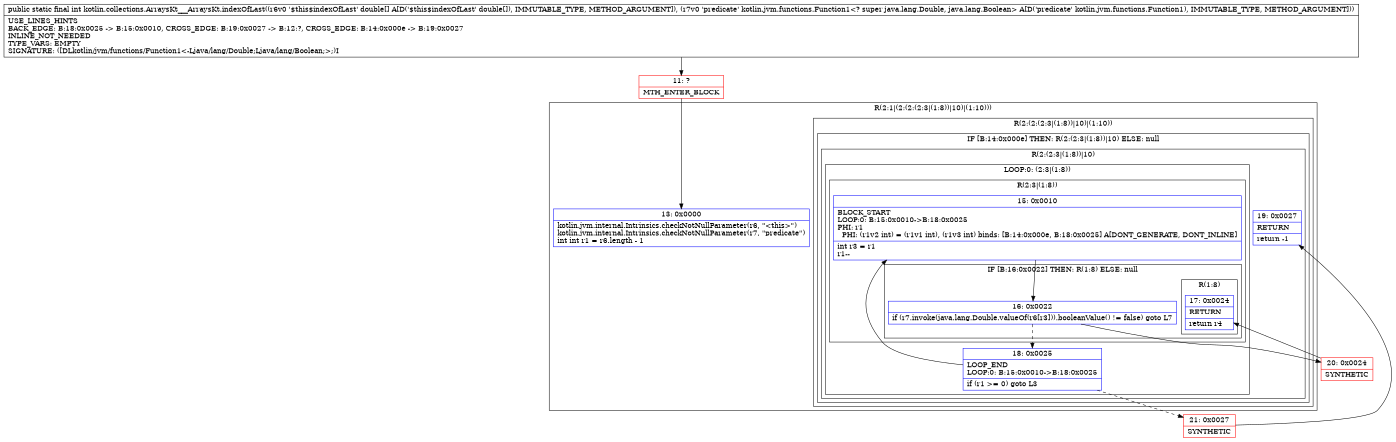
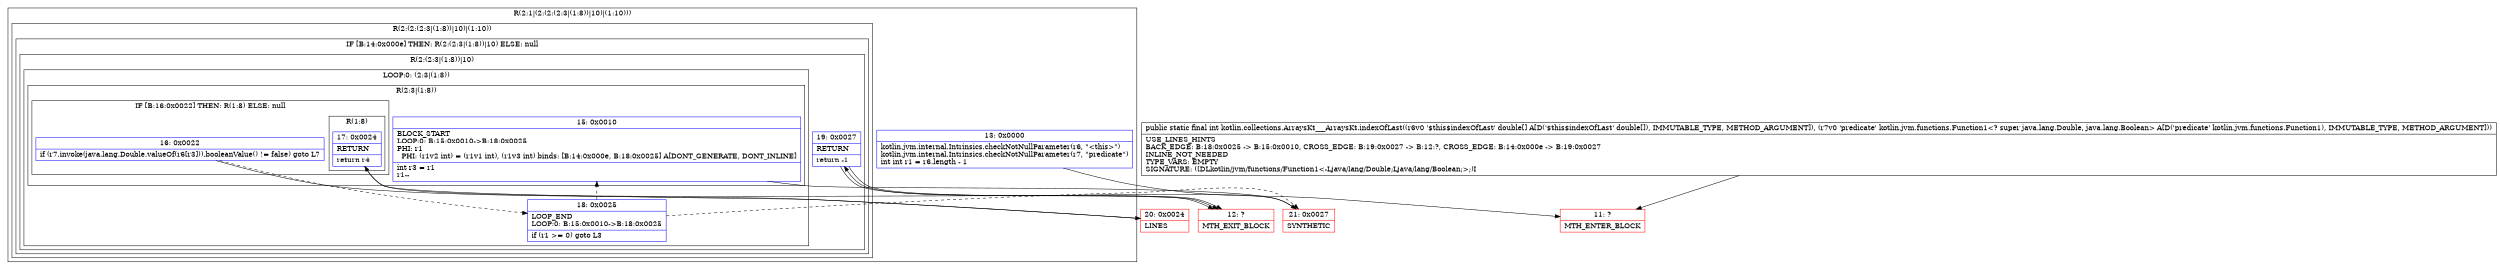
edge "11: ?" -> "13: 0x0000": reversed
node "12: ?": added
edge "15: 0x0010" -> "16: 0x0022": now "15: 0x0010" -> "21: 0x0027"
edge "18: 0x0025" -> "15: 0x0010": style solid -> dashed
node "20: 0x0024": text "SYNTHETIC" -> "LINES"
